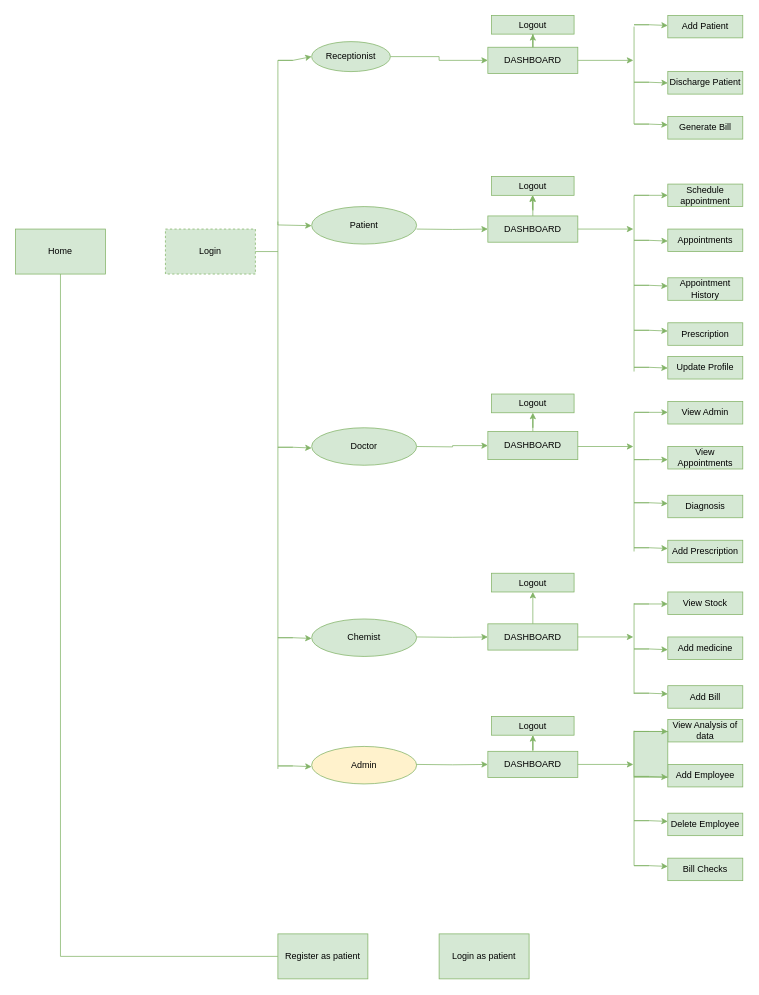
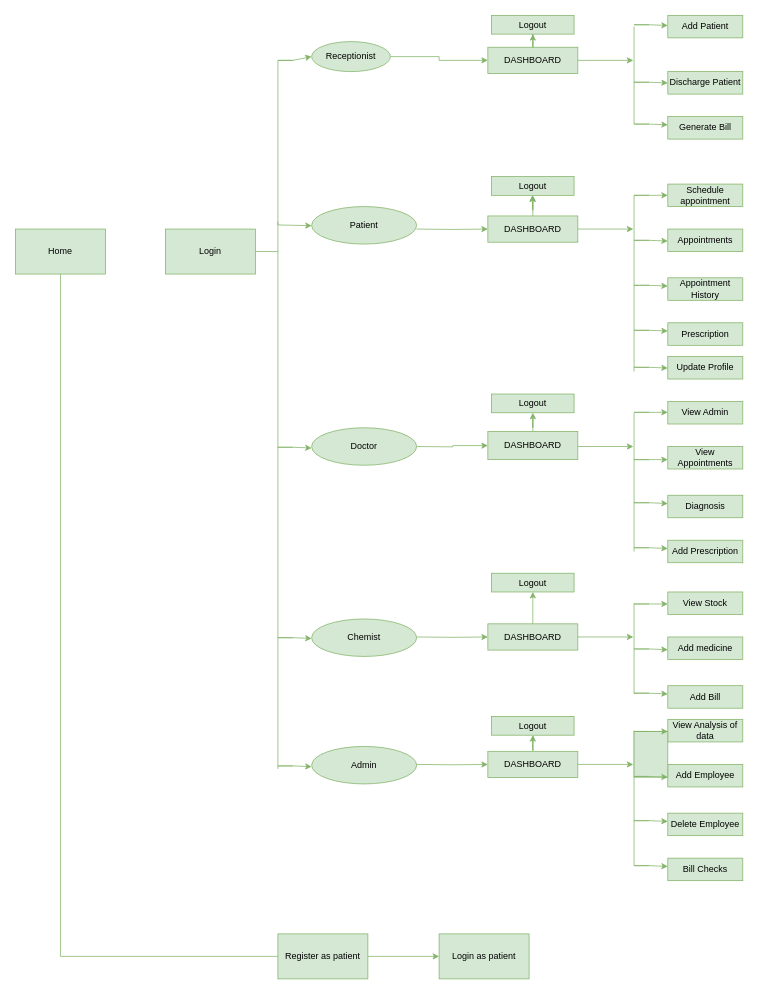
node "Login": style dashed -> solid
node "Admin": fillcolor #fff2cc -> #d5e8d4
edge "Register as patient" -> "Login as patient": added
